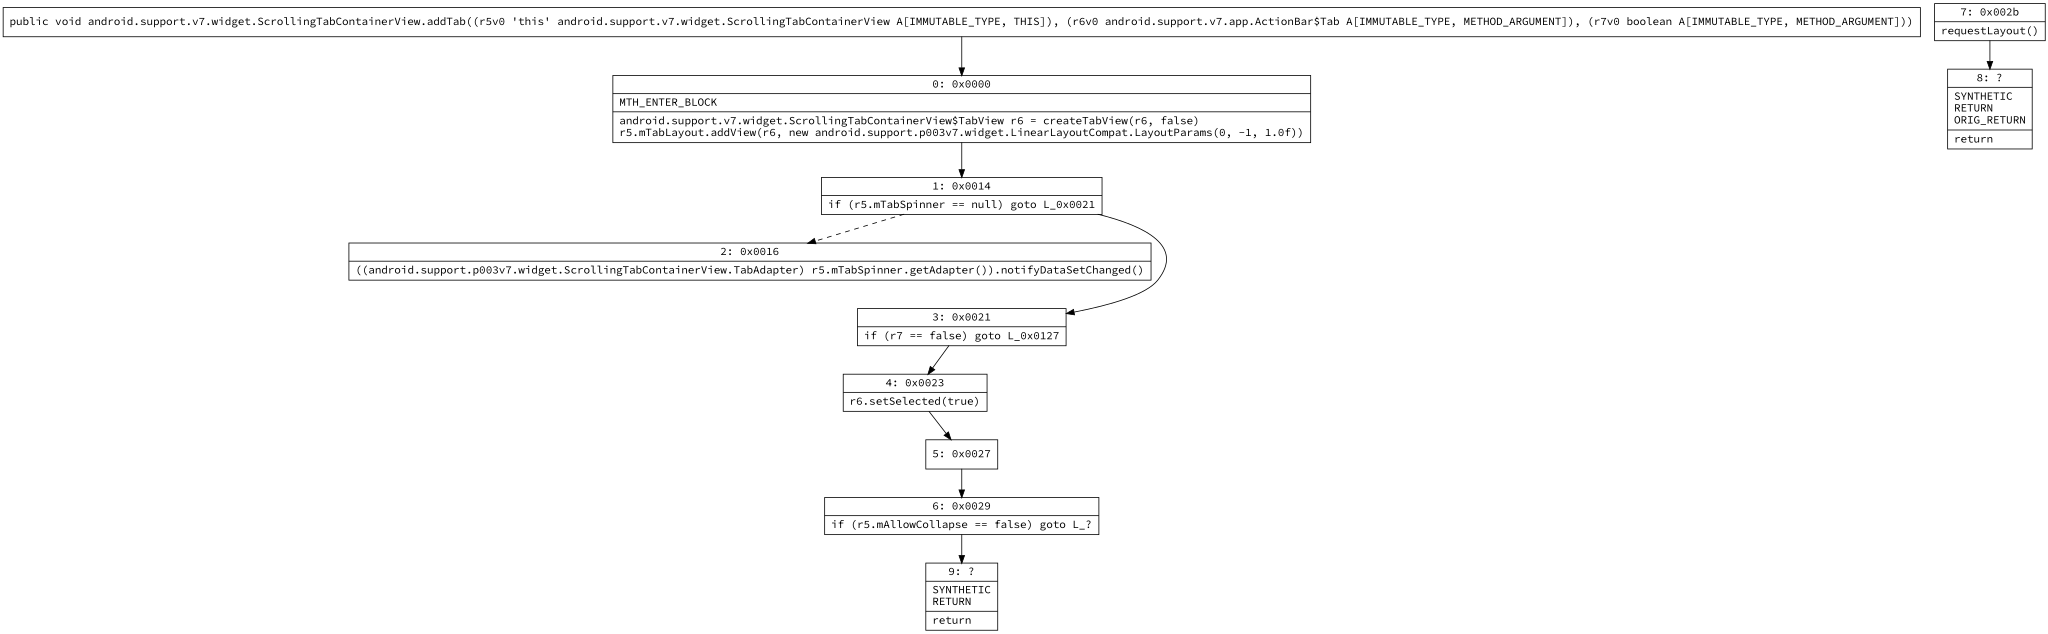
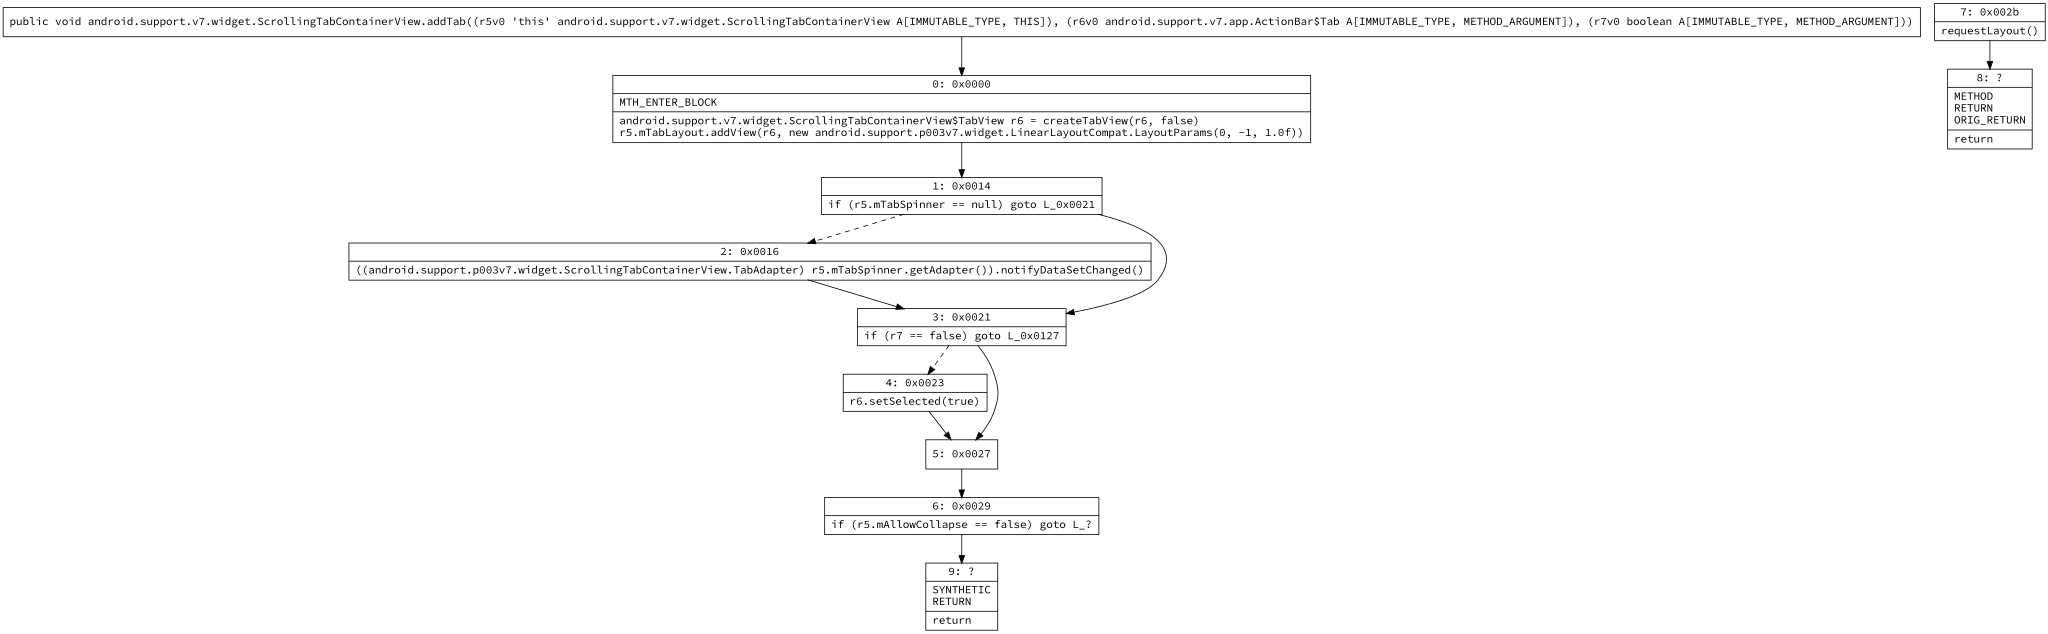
node "8: ?": text "SYNTHETIC" -> "METHOD"
edge "2: 0x0016" -> "3: 0x0021": added
edge "3: 0x0021" -> "4: 0x0023": style solid -> dashed
edge "3: 0x0021" -> "5: 0x0027": added
